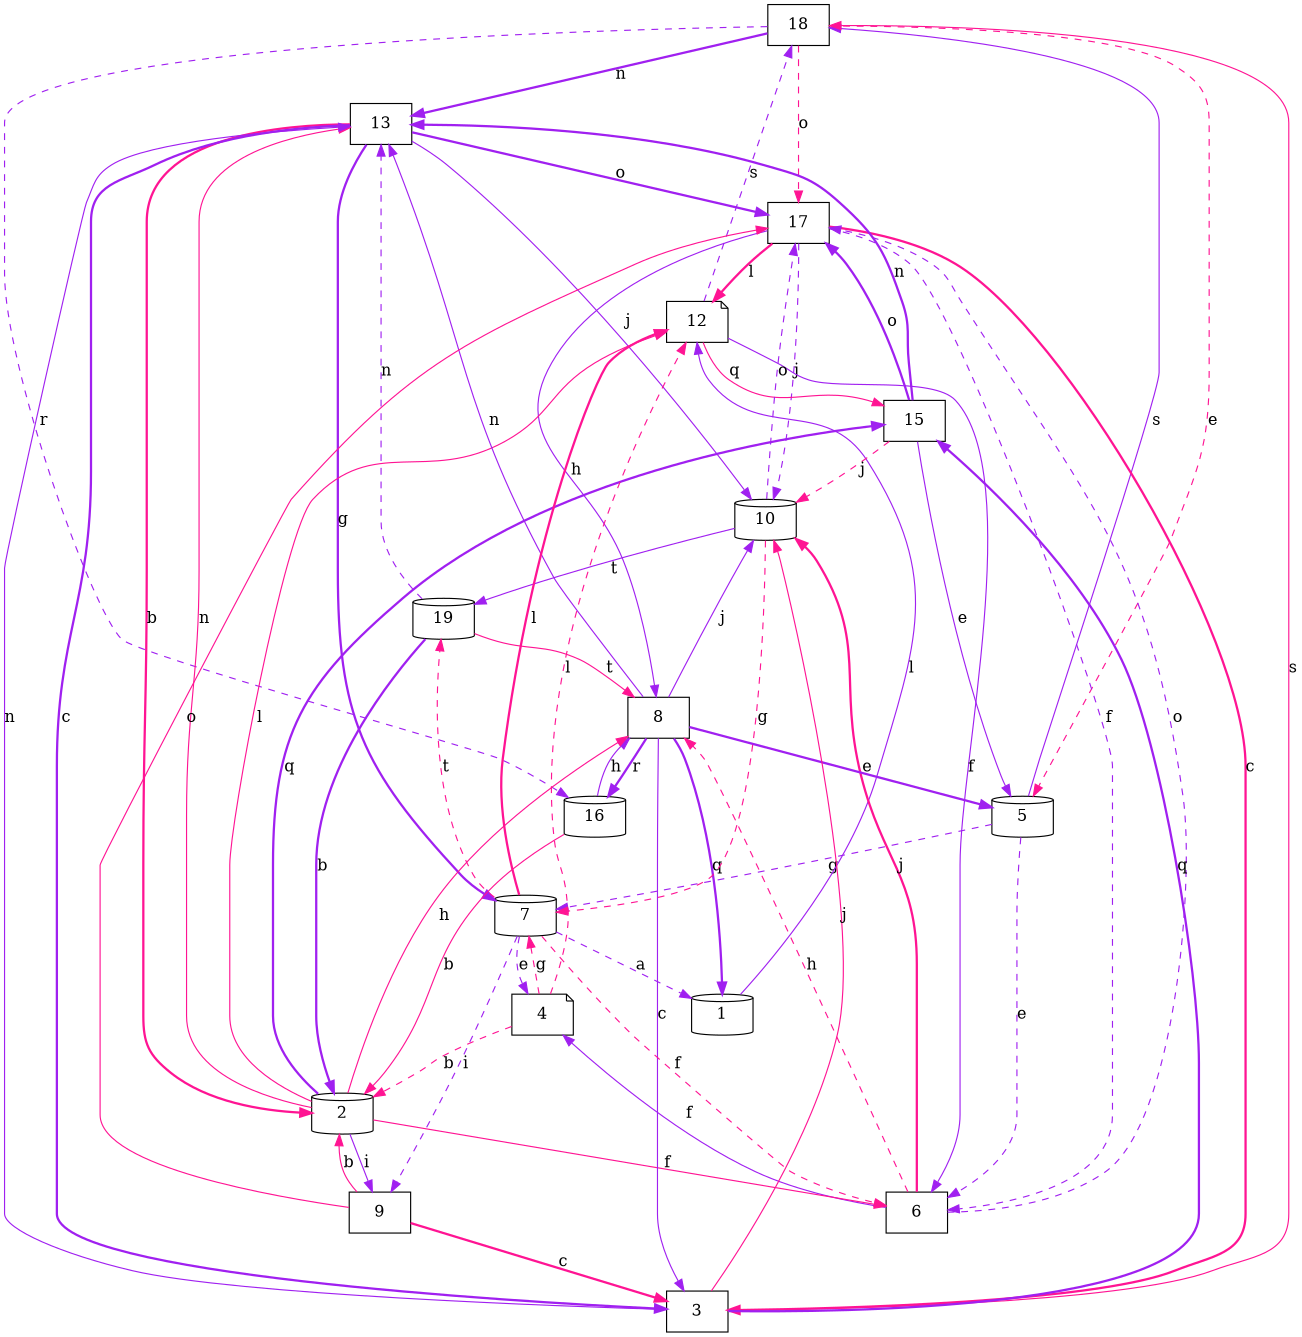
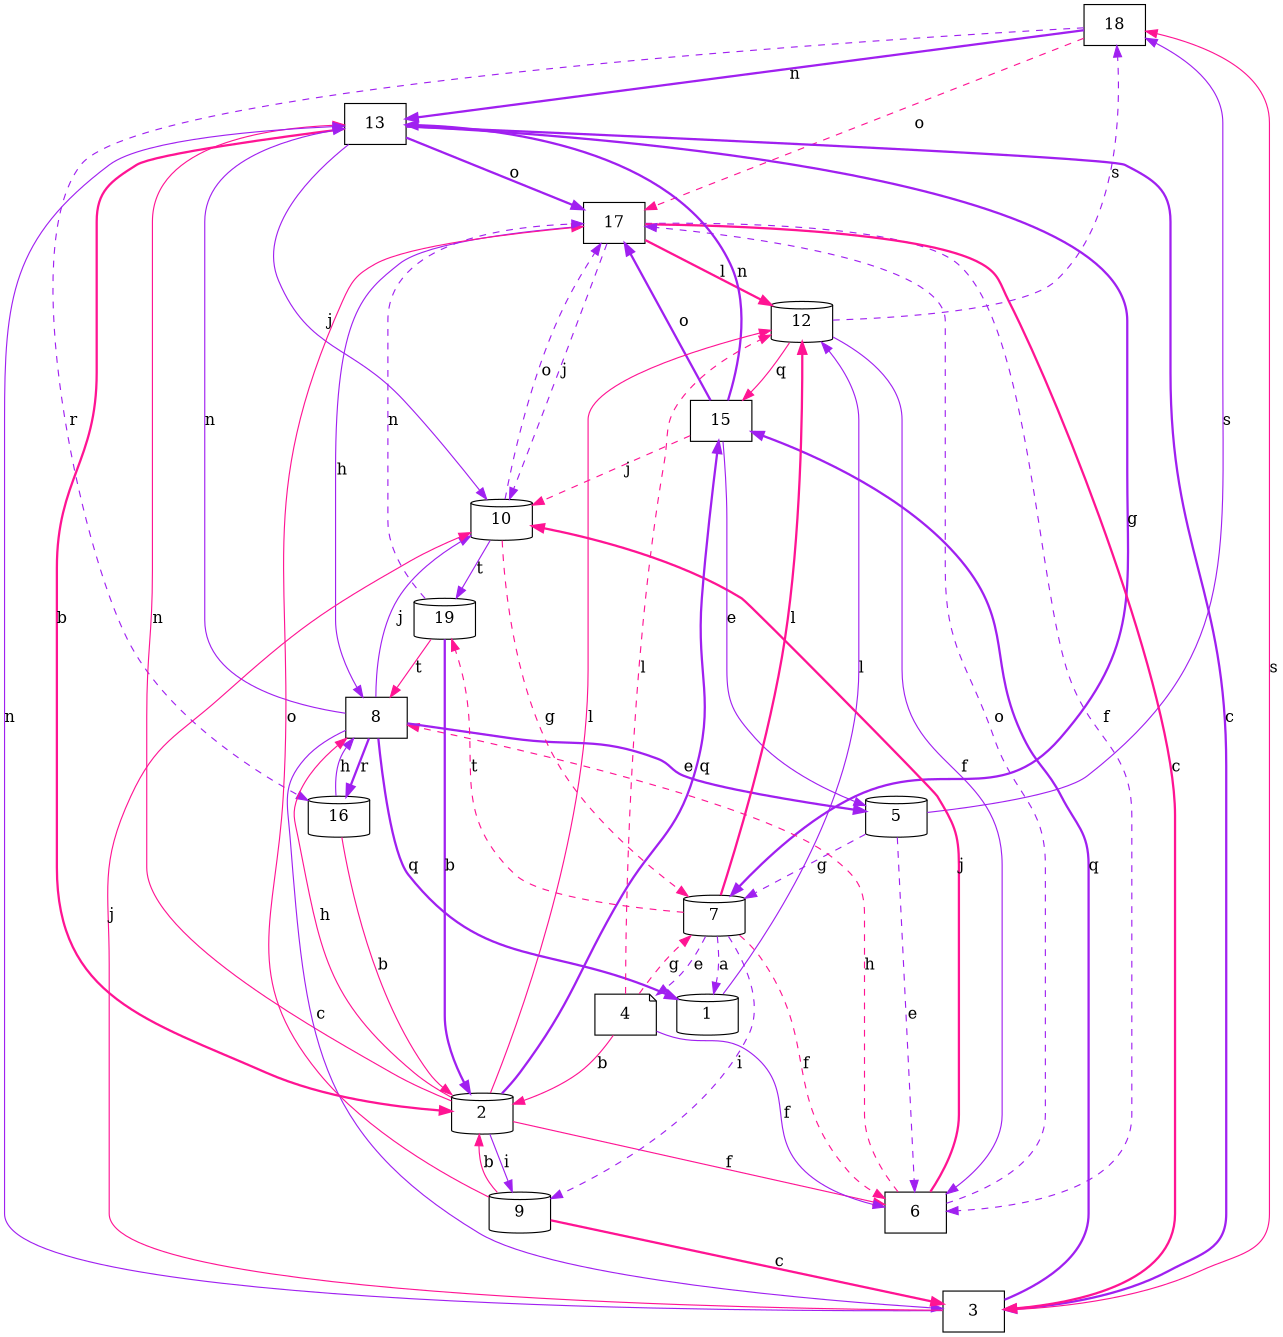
edge "18" -> "5": removed, label "e"
node "12": shape note -> cylinder
edge "19" -> "13": now "19" -> "17"
edge "4" -> "2": style dashed -> solid
edge "6" -> "4": reversed
node "9": shape box -> cylinder
